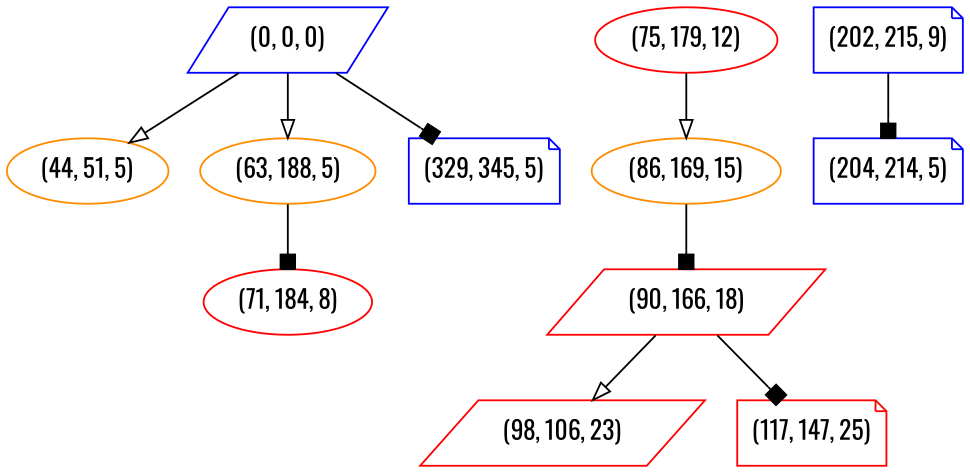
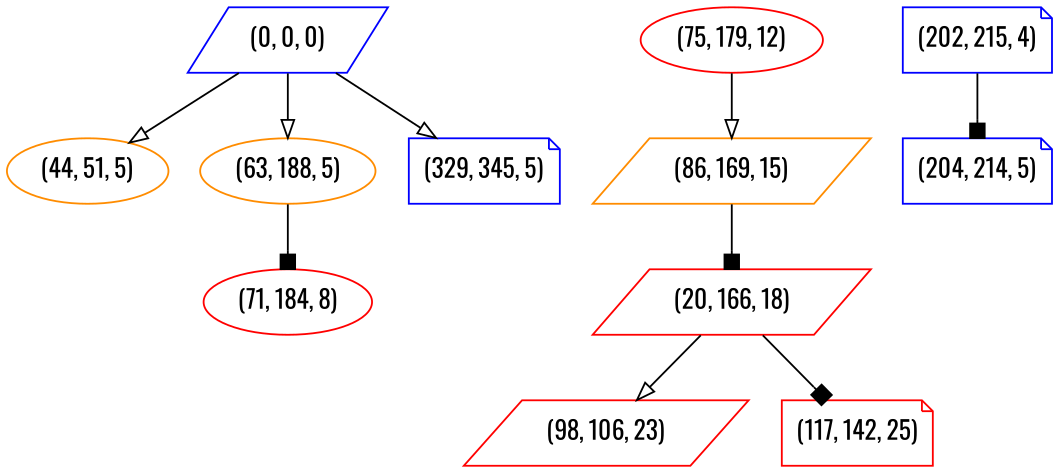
node "(202, 215, 9)": label "(202, 215, 9)" -> "(202, 215, 4)"
edge "(0, 0, 0)" -> "(329, 345, 5)": arrowhead box -> onormal
node "(86, 169, 15)": shape ellipse -> parallelogram
node "(90, 166, 18)": label "(90, 166, 18)" -> "(20, 166, 18)"
node "(117, 147, 25)": label "(117, 147, 25)" -> "(117, 142, 25)"
